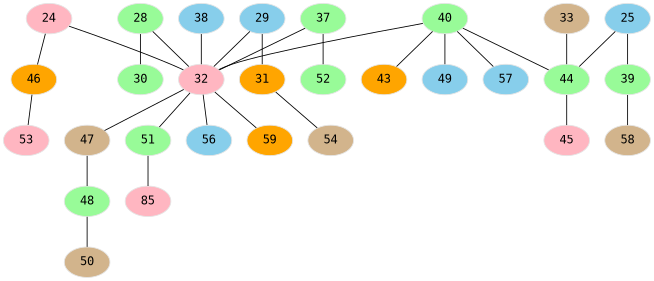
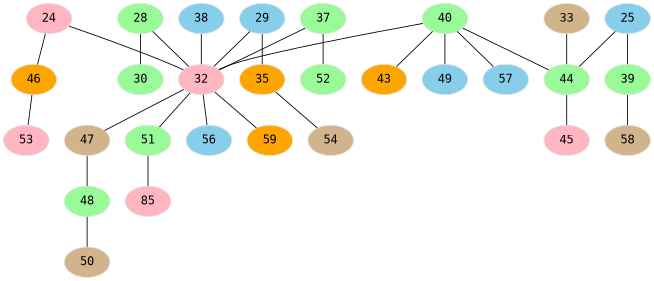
node "31": label "31" -> "35"
